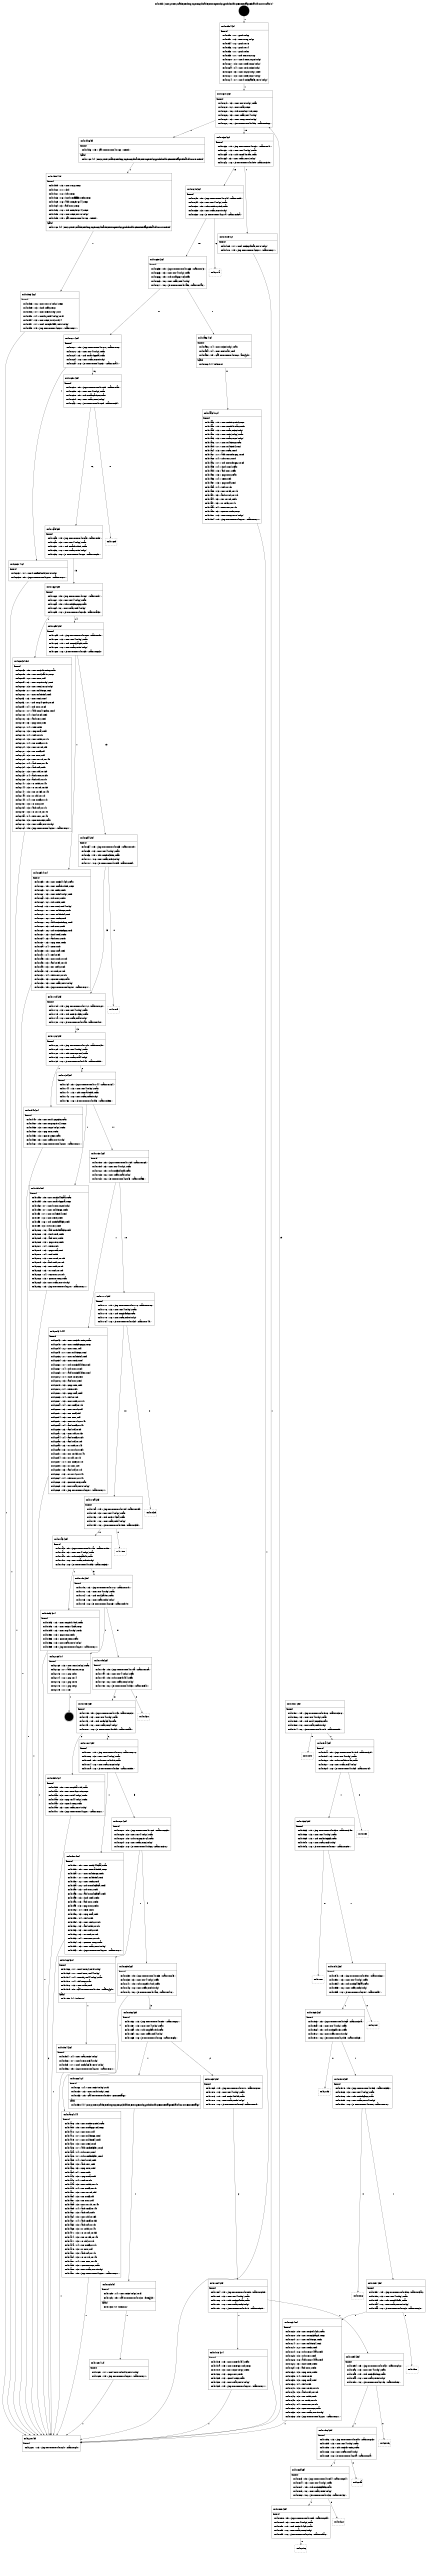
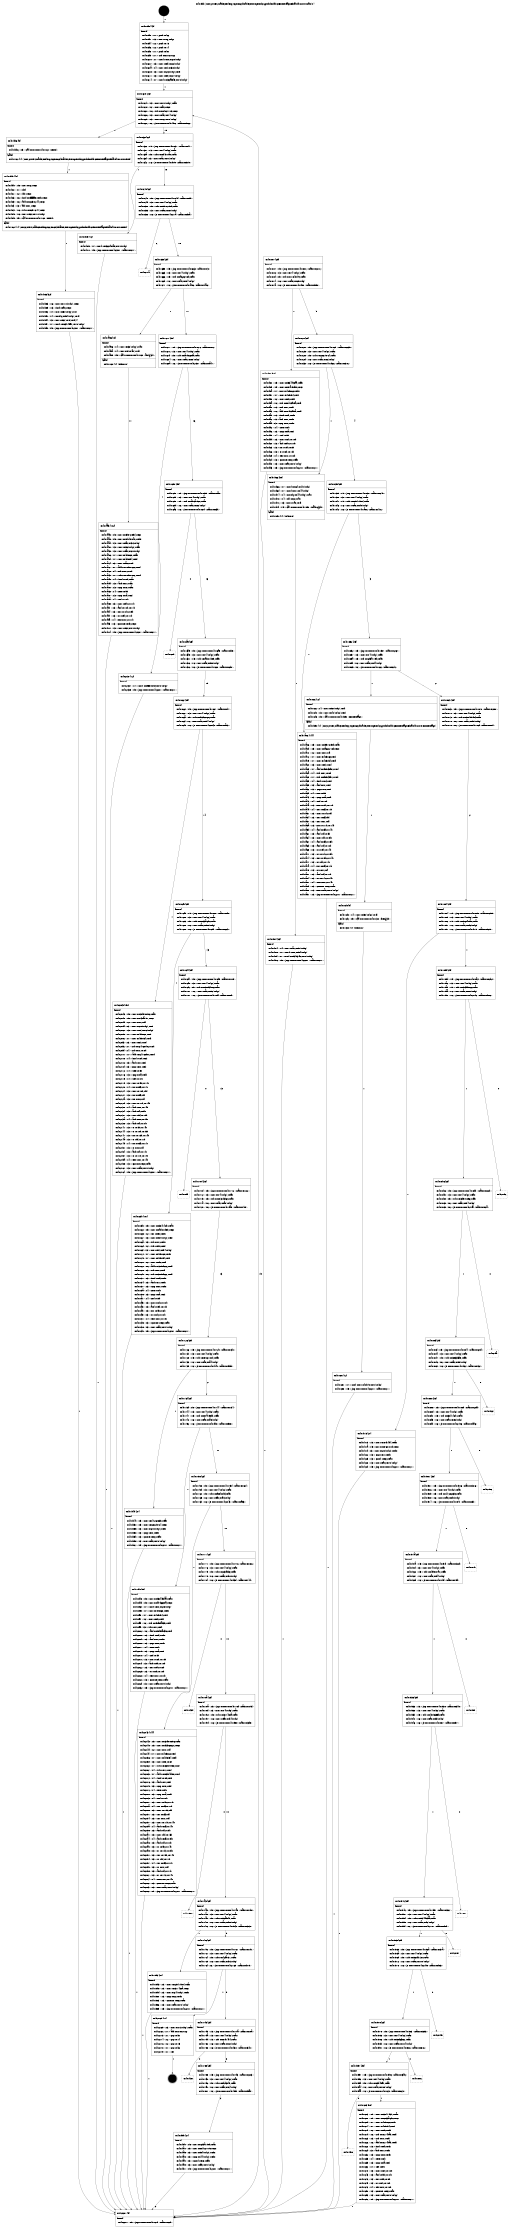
edge "0x4018e8 [25]" -> "0x401901 [25]": added, label "1"
edge "0x4017ee [25]" -> "0x401807 [25]": removed, label "6"
